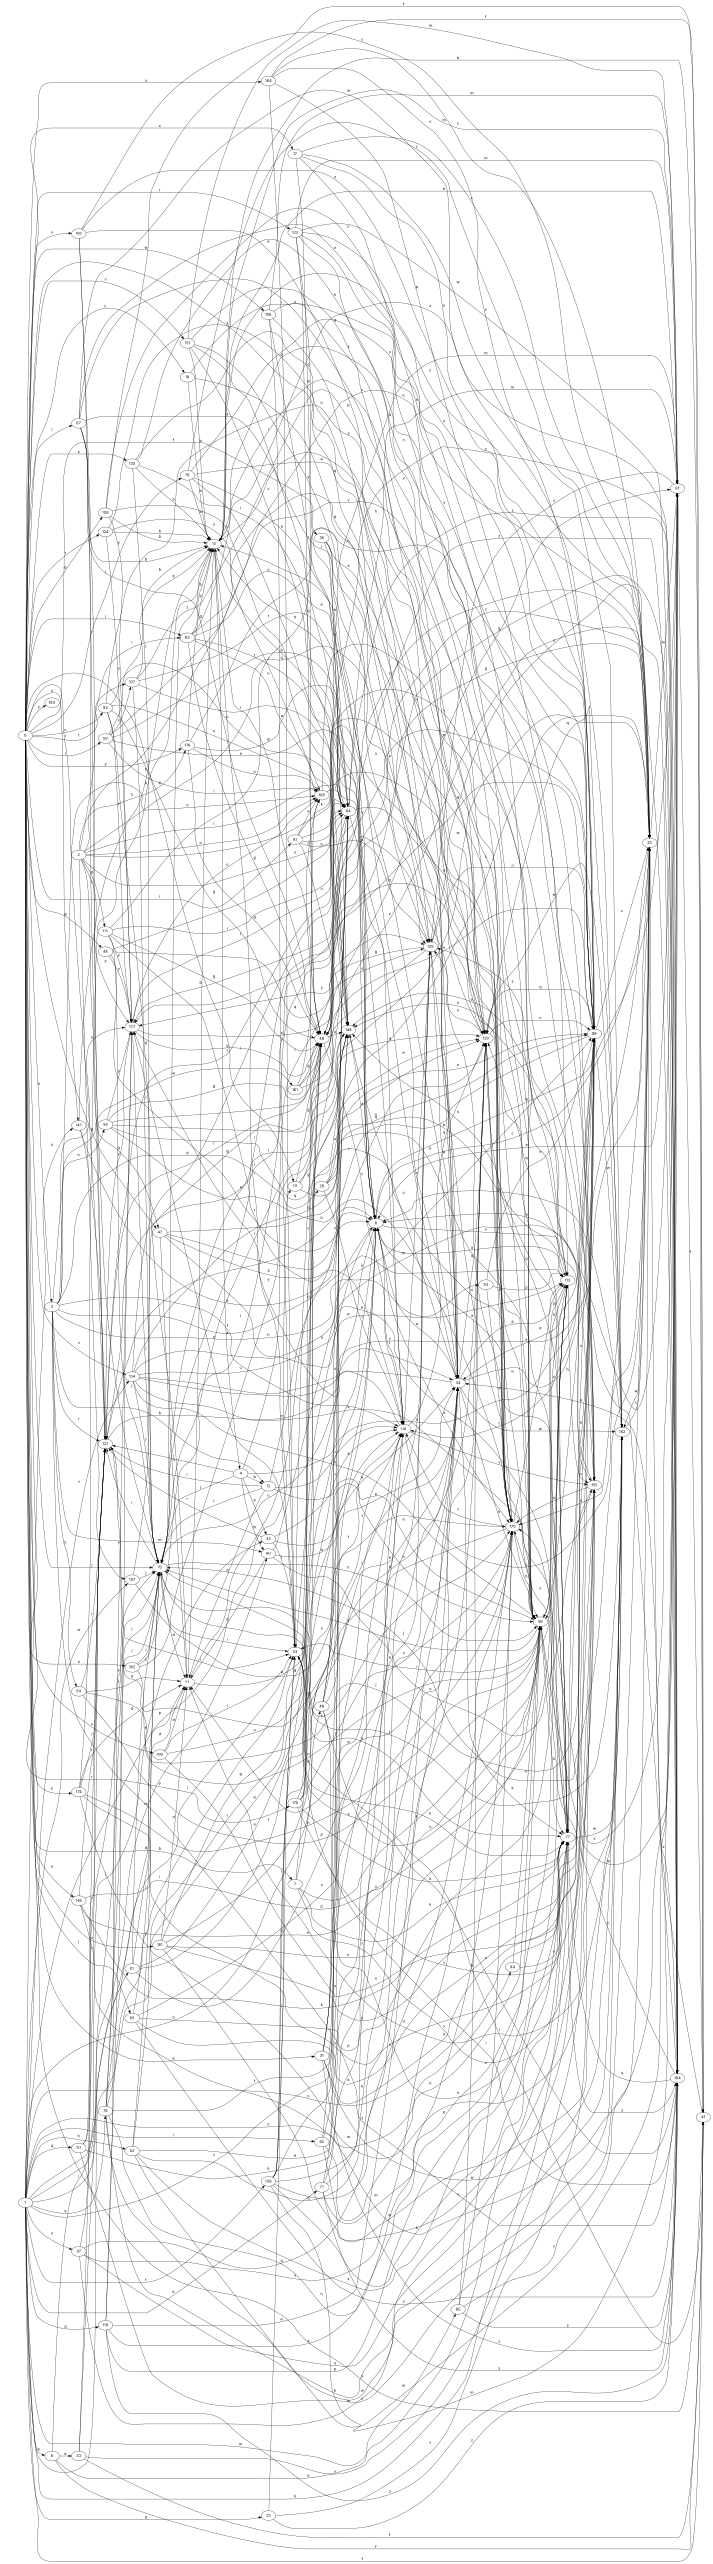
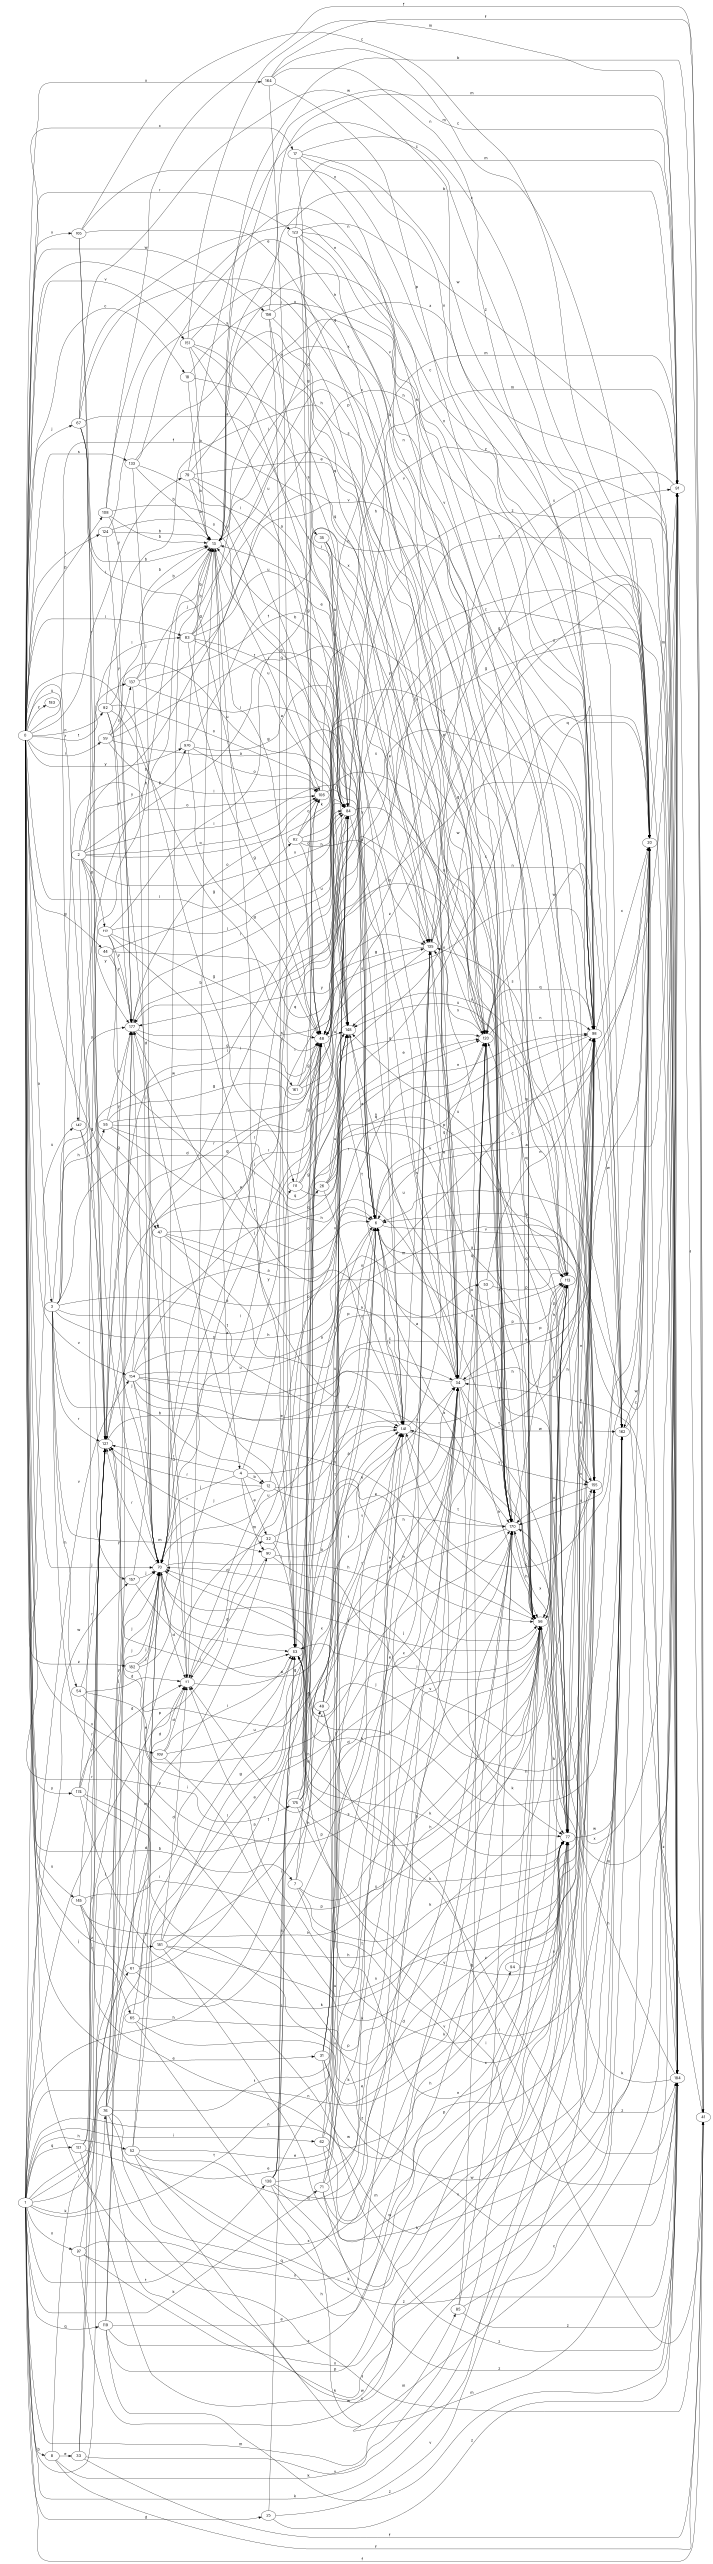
node "176": label "176" -> "976"
edge "177" -> "127": reversed
edge "65" -> "170": now "76" -> "170"
